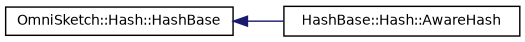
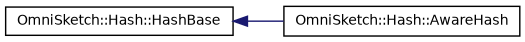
node "HashBase::Hash::AwareHash": label "HashBase::Hash::AwareHash" -> "OmniSketch::Hash::AwareHash"
